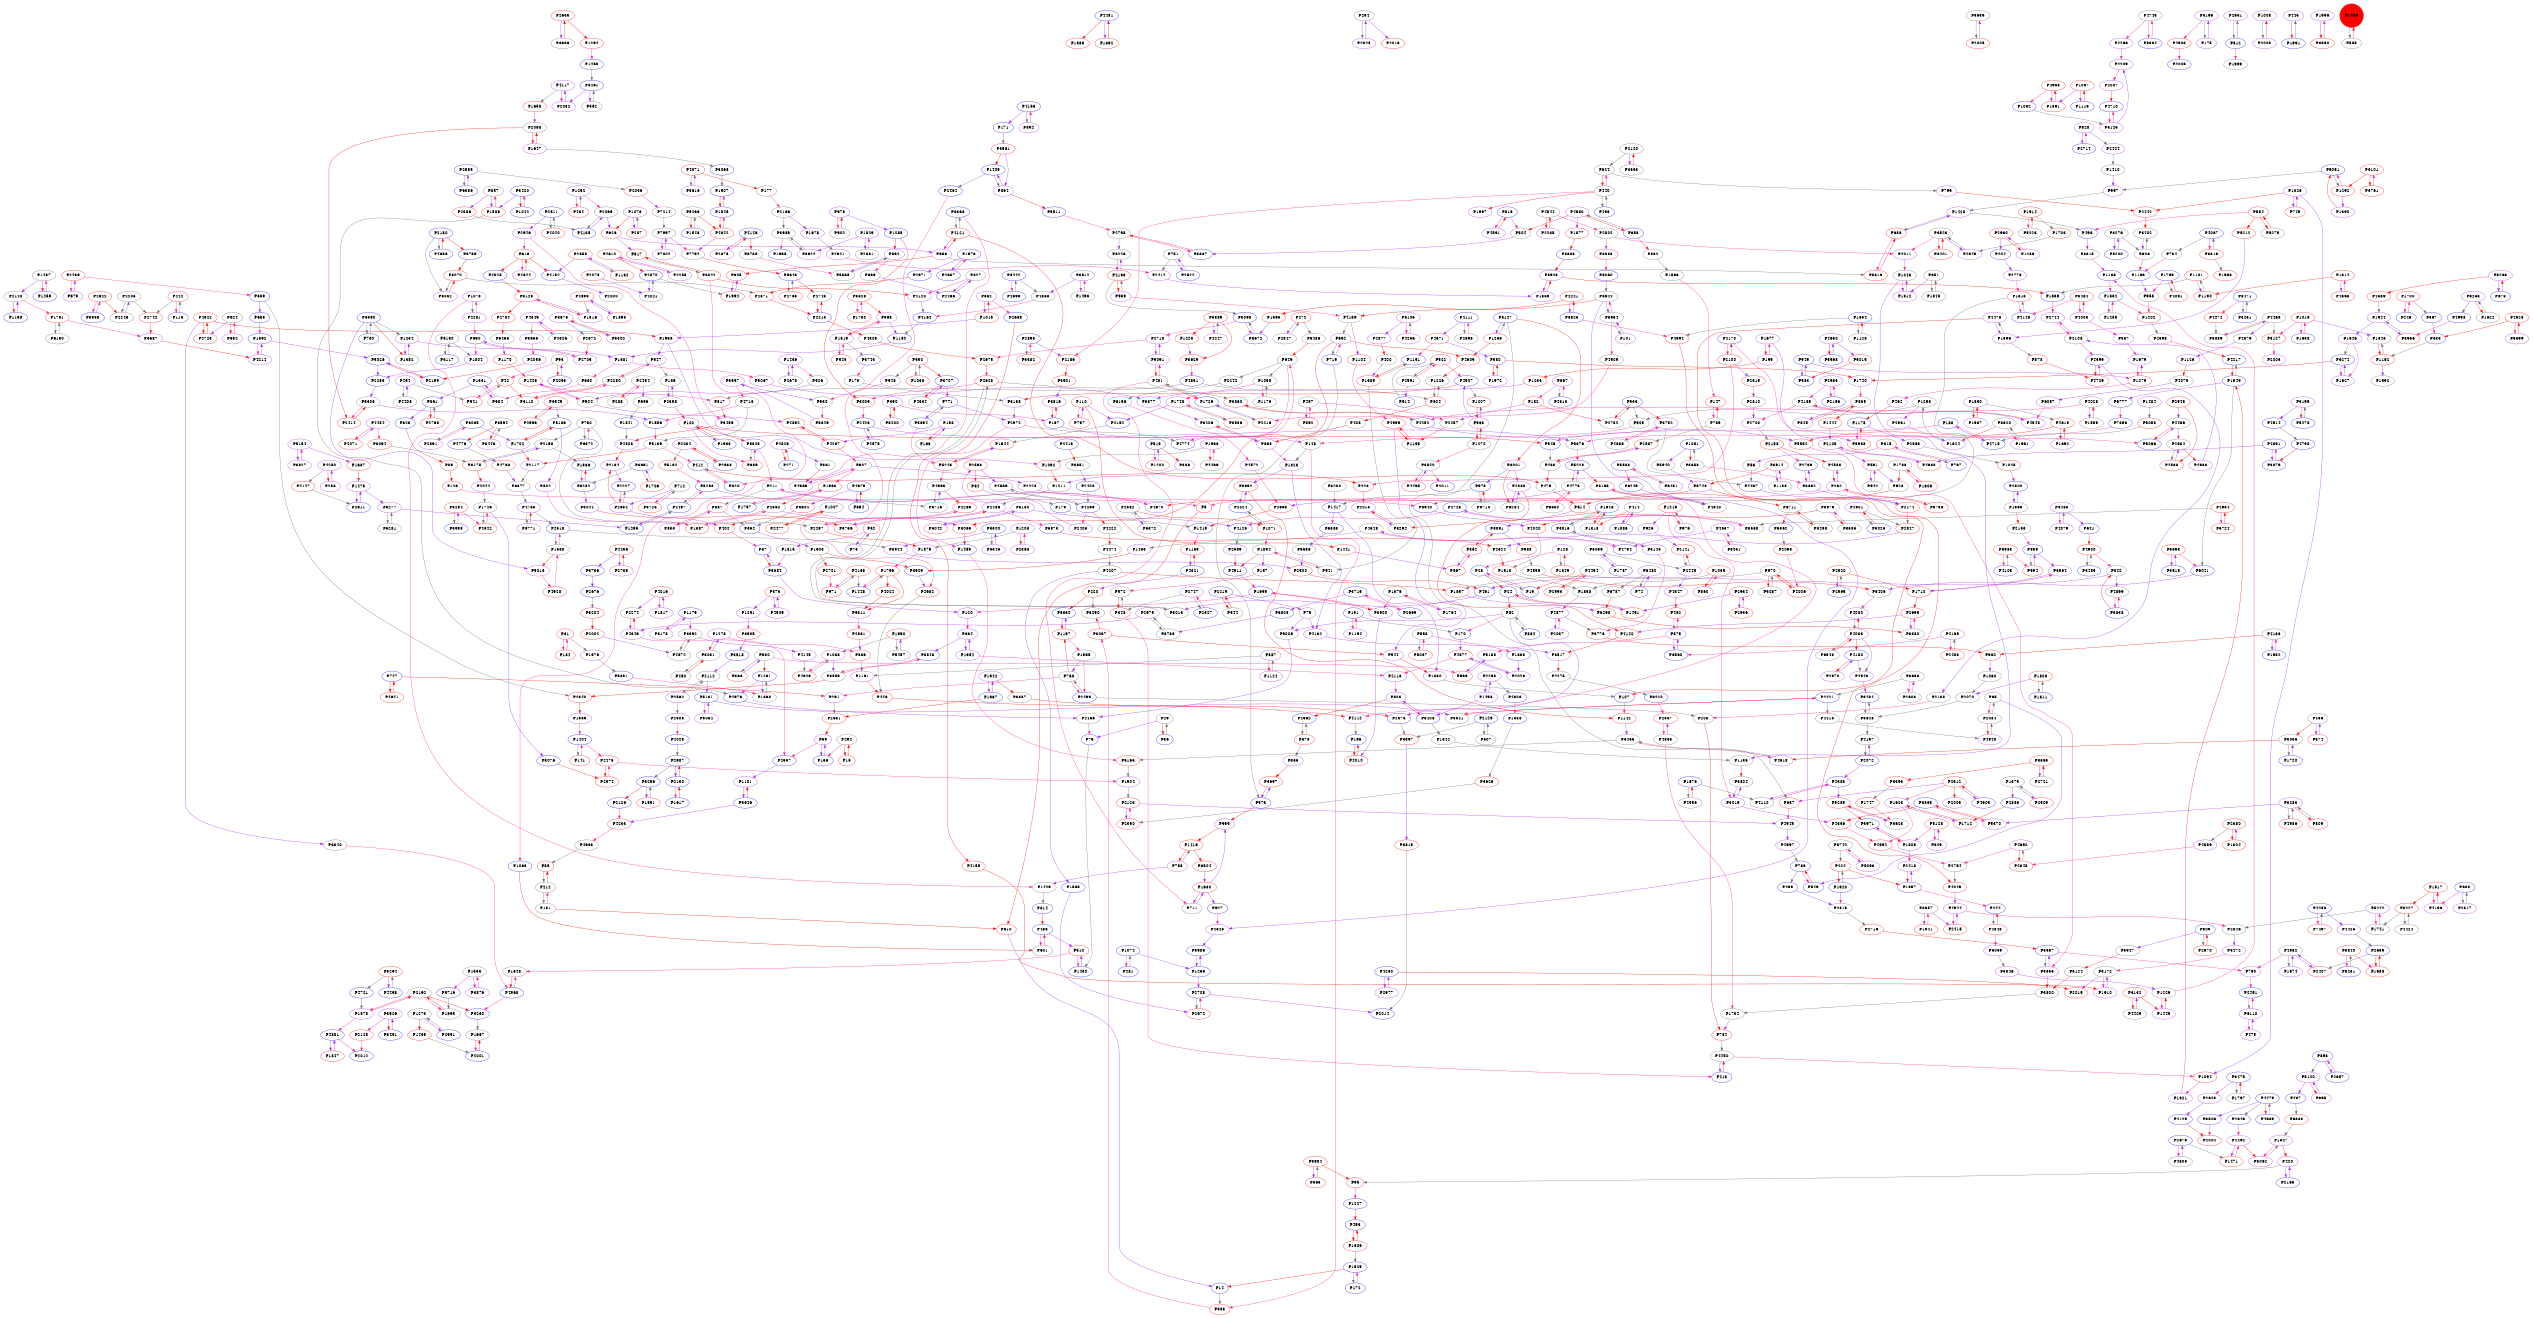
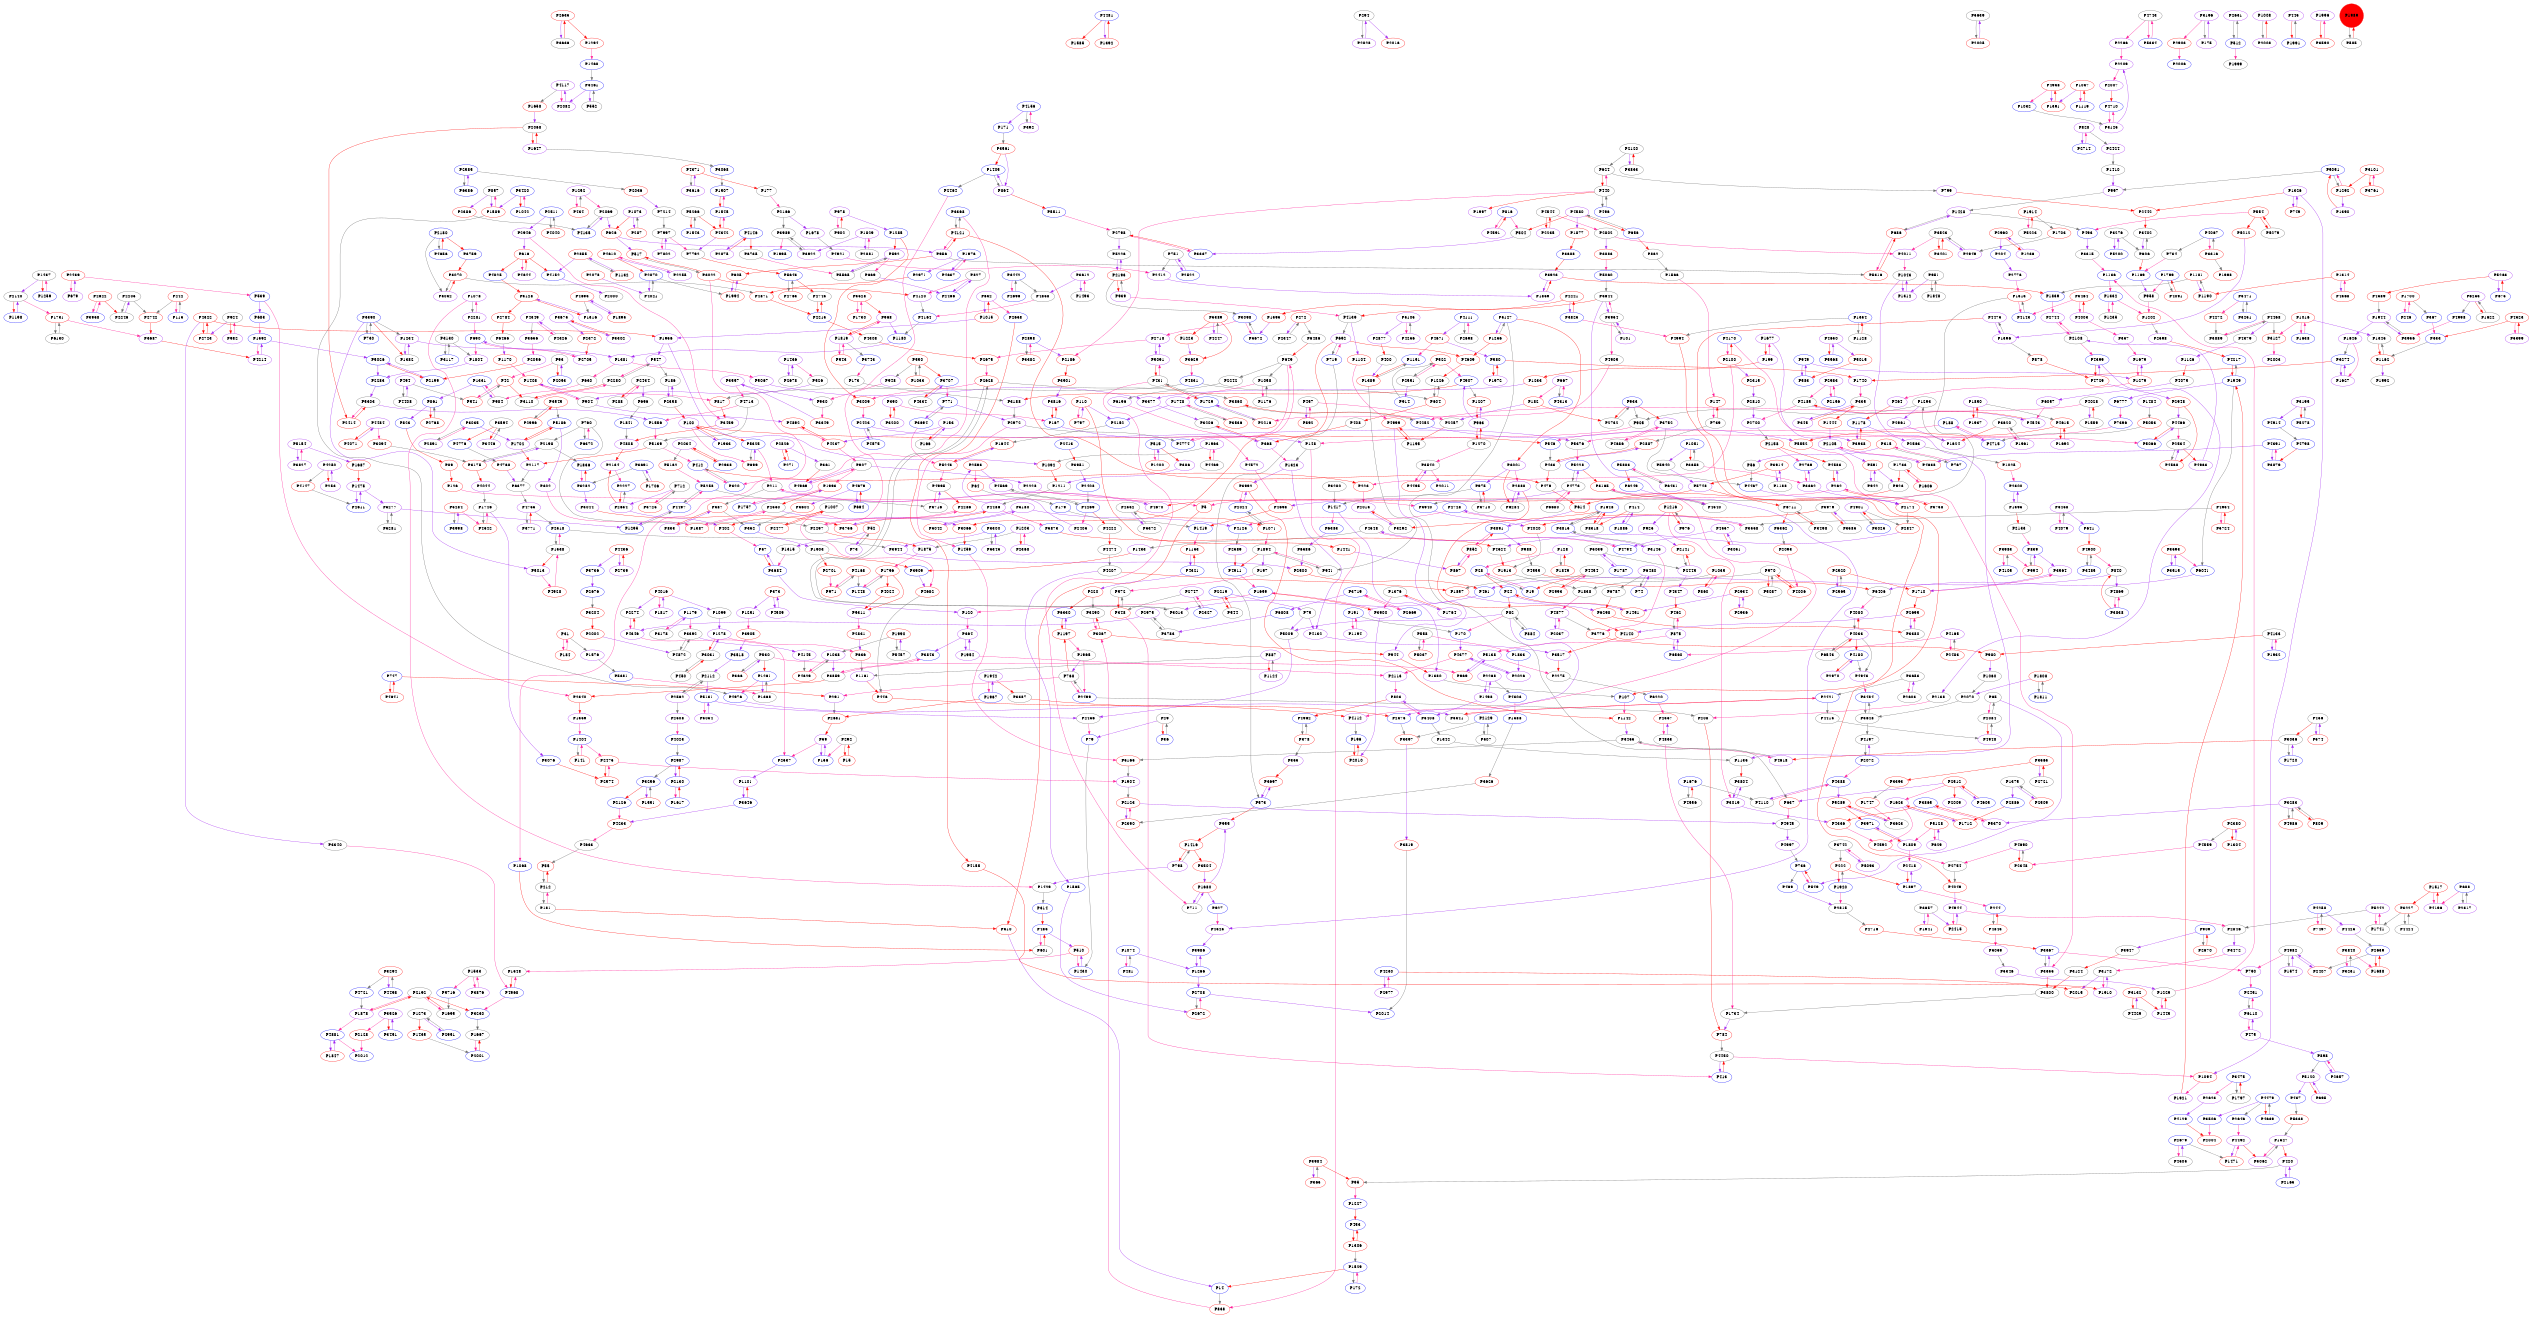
edge "P4729" -> "P2948": added
node "P1318": label "P1318" -> "P8318"
edge "P539" -> "P2340": color gray40 -> deeppink
node "P1099": added
edge "P3290" -> "P3067": added
edge "P5138" -> "P2275": added
edge "P475" -> "P898": added
